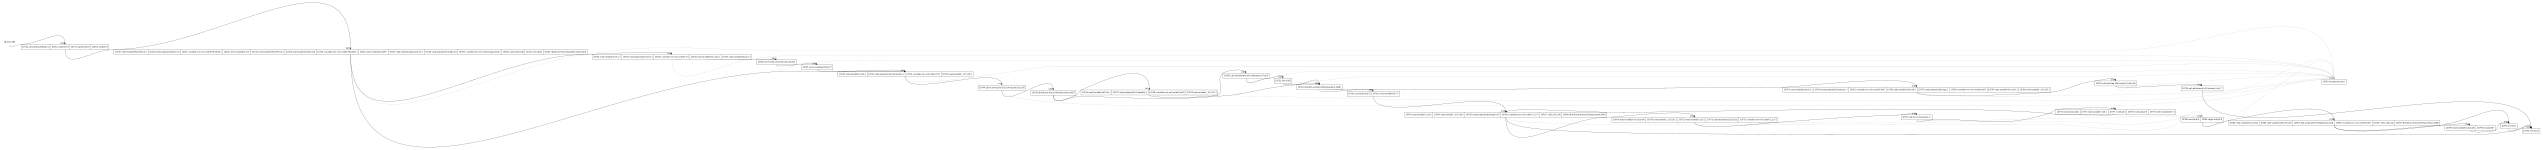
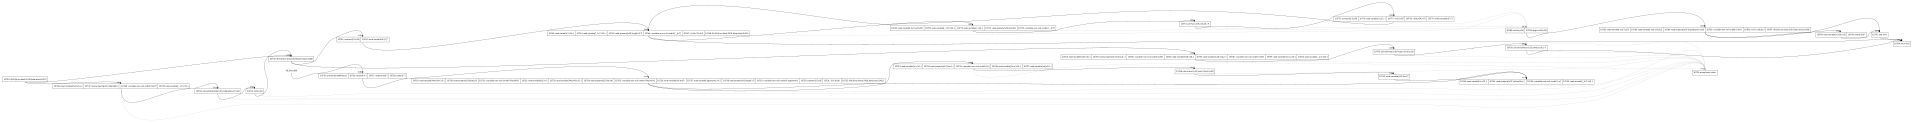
node "10744: call-m.isArrayLike [v12,'isArrayLike',v13,v10]": removed
